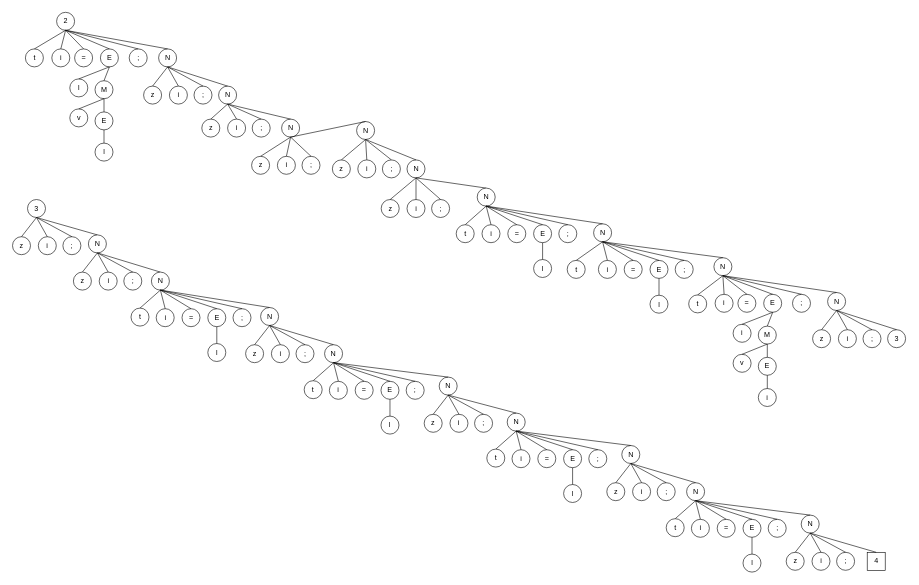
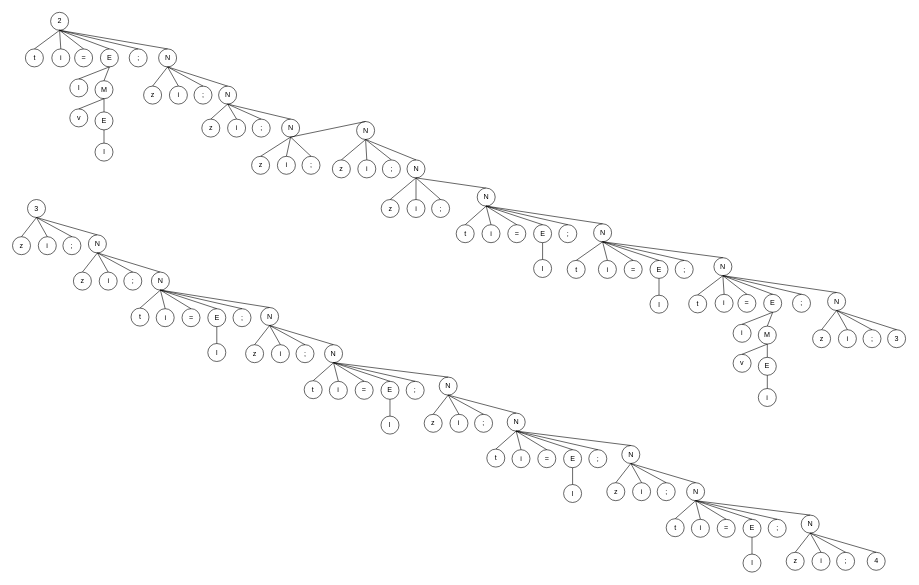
node "2": moved (65, 21) -> (59, 21)
node "4": shape rectangle -> ellipse
